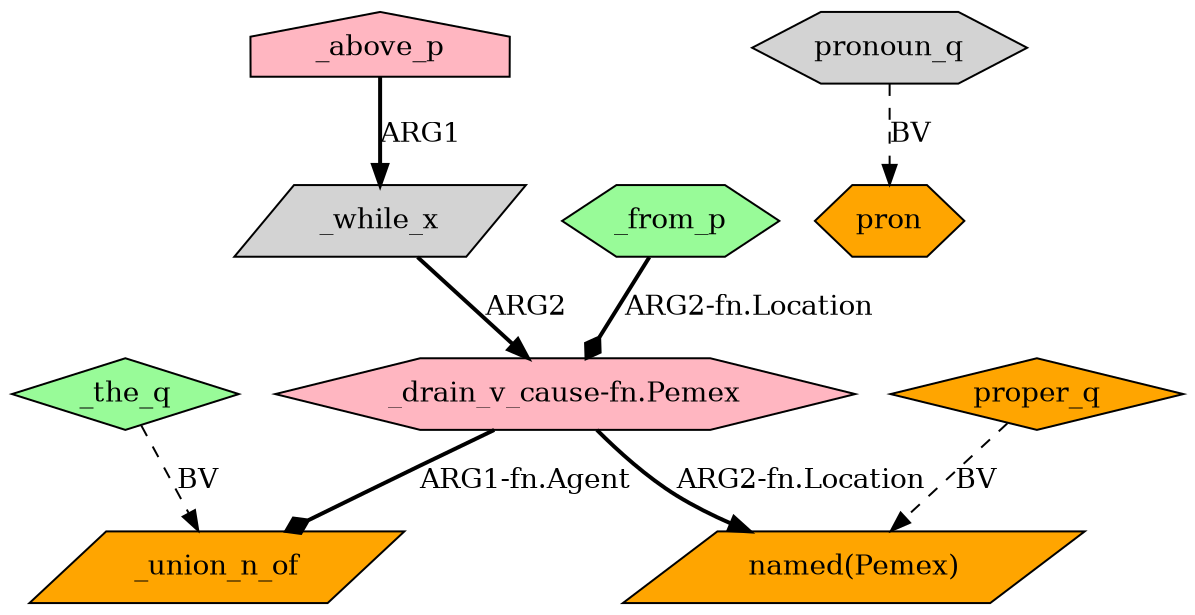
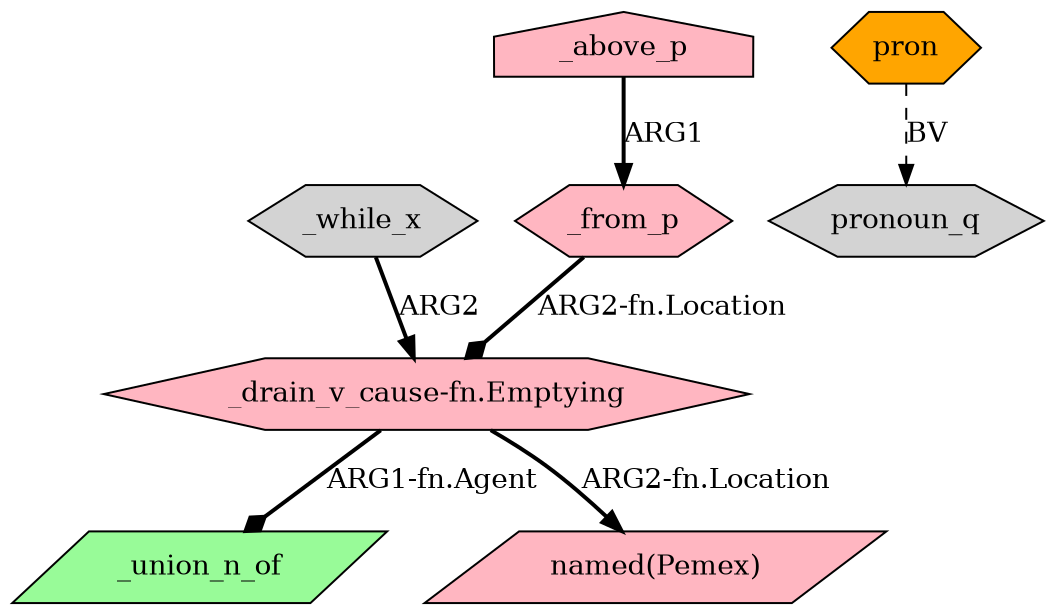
edge "_above_p" -> "_while_x": now "_above_p" -> "_from_p"
edge "pronoun_q" -> "pron": reversed
node "_while_x": shape parallelogram -> hexagon
node "_from_p": fillcolor palegreen -> lightpink
node "_the_q": removed
node "_drain_v_cause-fn.Pemex": label "_drain_v_cause-fn.Pemex" -> "_drain_v_cause-fn.Emptying"
node "proper_q": removed
node "_union_n_of": fillcolor orange -> palegreen
node "named(Pemex)": fillcolor orange -> lightpink
